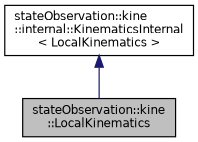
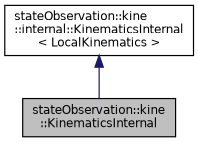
node "stateObservation::kine ::LocalKinematics": label "stateObservation::kine ::LocalKinematics" -> "stateObservation::kine ::KinematicsInternal"
